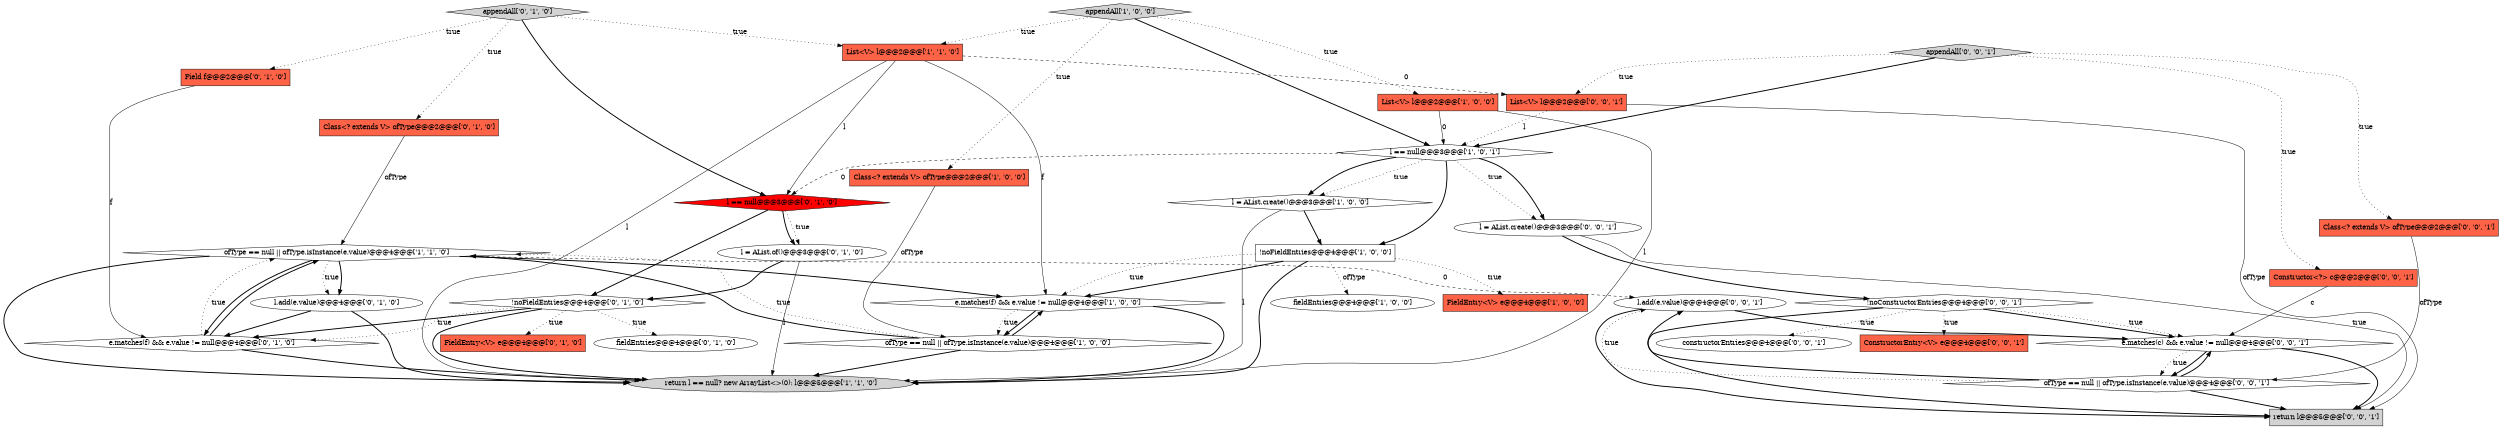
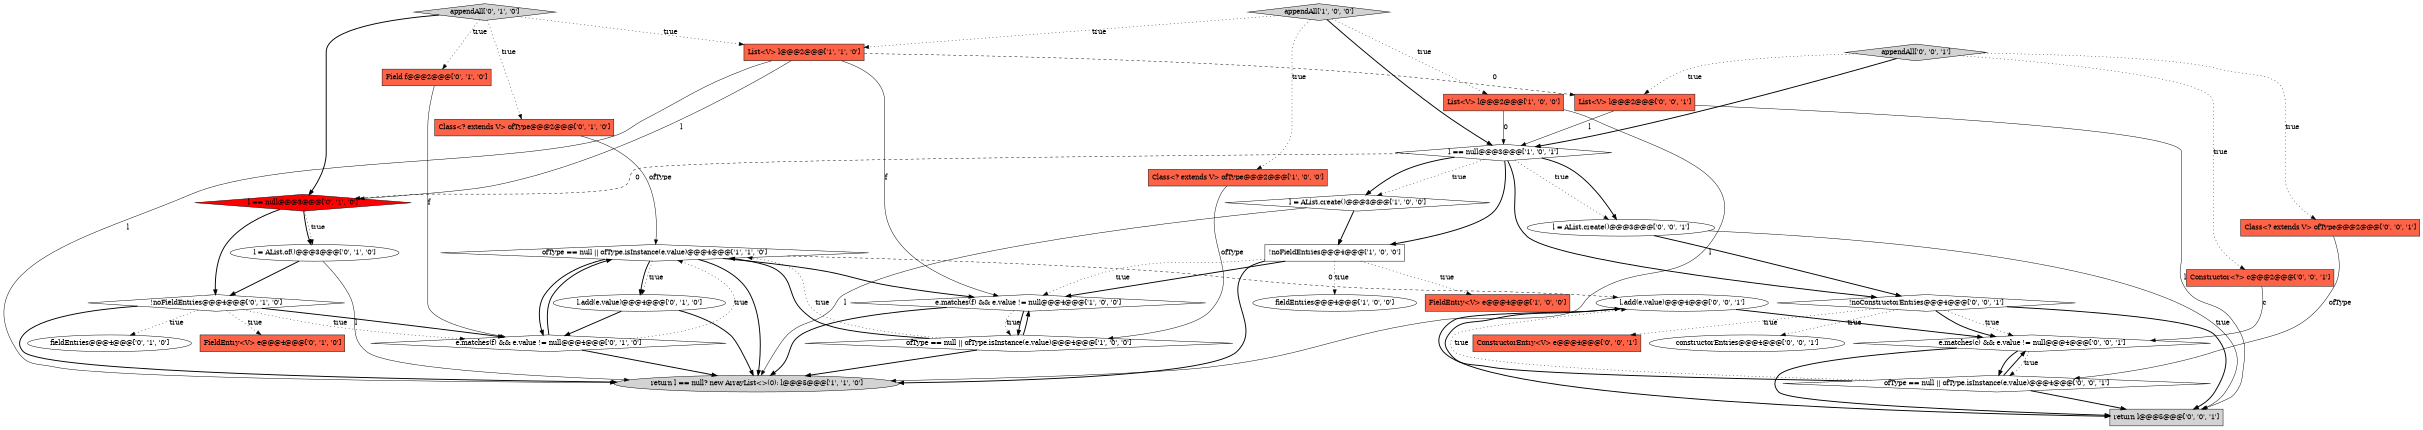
edge "List<V> l@@@2@@@['0', '0', '1']" -> "l == null@@@3@@@['1', '0', '1']": style dotted -> solid
edge "l == null@@@3@@@['1', '0', '1']" -> "!noConstructorEntries@@@4@@@['0', '0', '1']": added
edge "!noFieldEntries@@@4@@@['1', '0', '0']" -> "fieldEntries@@@4@@@['1', '0', '0']": label "ofType" -> "true"
edge "List<V> l@@@2@@@['0', '0', '1']" -> "return l@@@5@@@['0', '0', '1']": label "ofType" -> "l"
